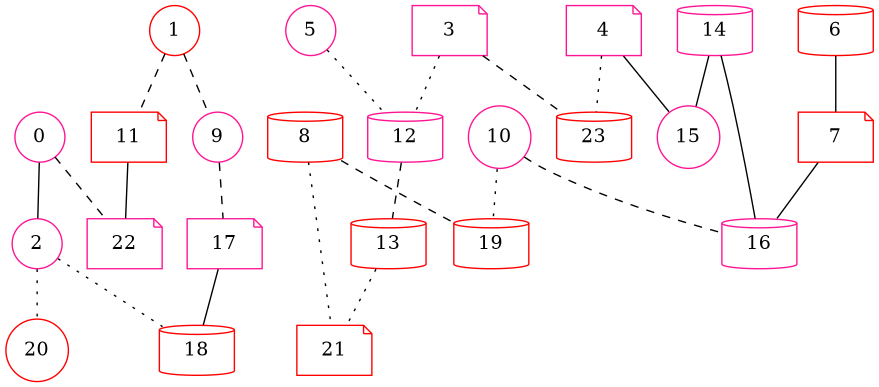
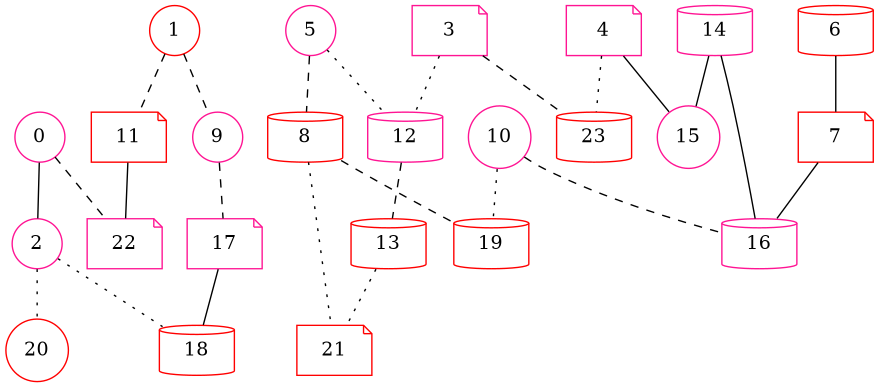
edge "5" -- "8": added
